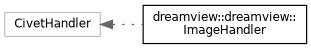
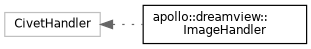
node "dreamview::dreamview:: ImageHandler": label "dreamview::dreamview:: ImageHandler" -> "apollo::dreamview:: ImageHandler"
